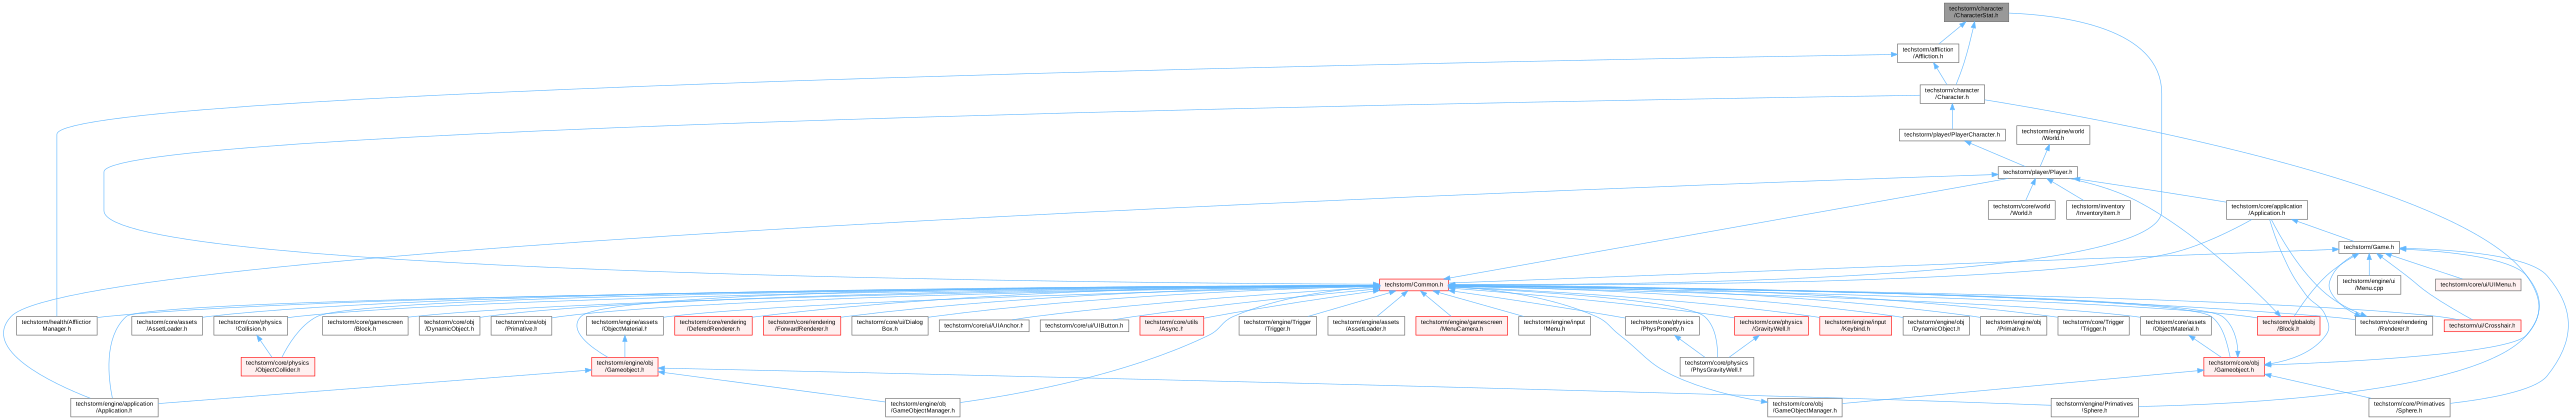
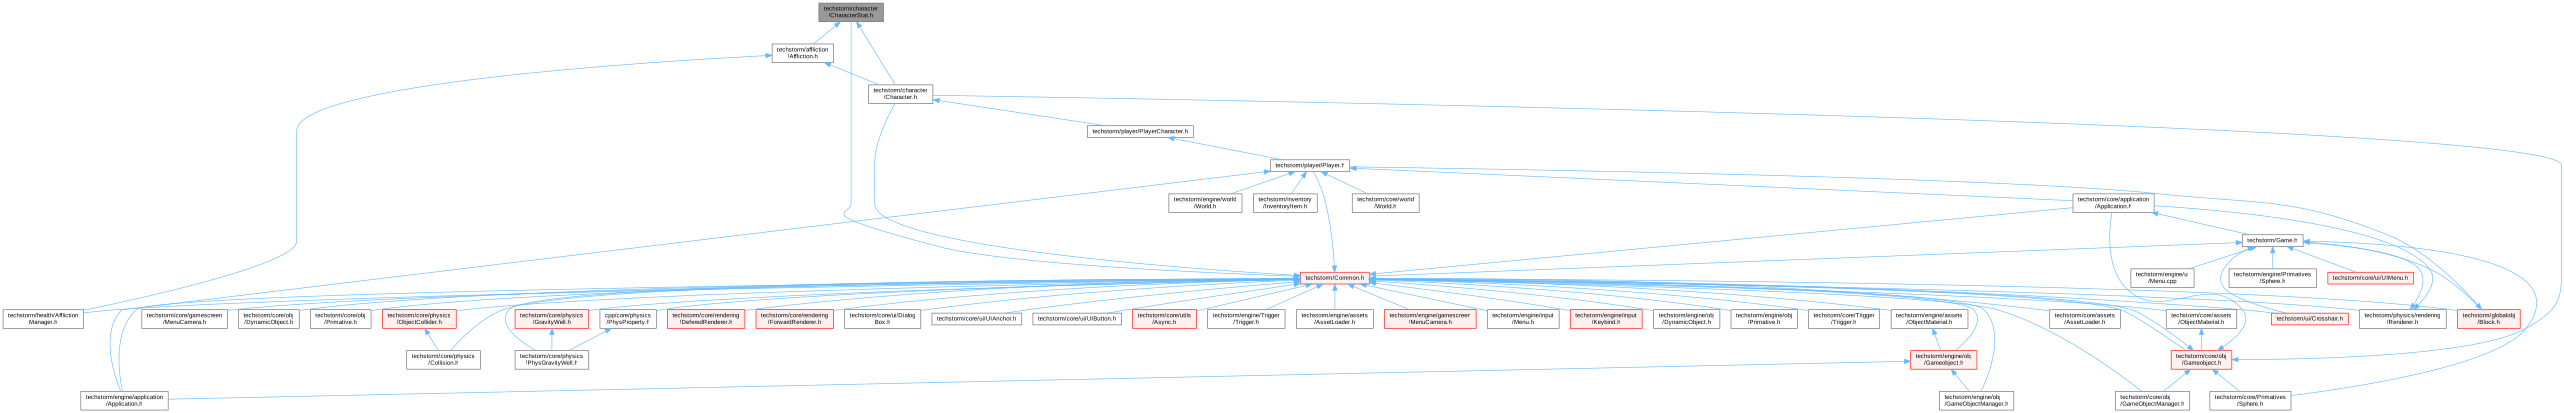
edge "techstorm/player/Player.h" -> "techstorm/engine/world /World.h": reversed
node "techstorm/core/ui/UIMenu.h": color grey40 -> red
node "techstorm/core/gamescreen /Block.h": label "techstorm/core/gamescreen /Block.h" -> "techstorm/core/gamescreen /MenuCamera.h"
node "techstorm/core/physics /PhysProperty.h": label "techstorm/core/physics /PhysProperty.h" -> "cpp/core/physics /PhysProperty.h"
node "techstorm/core/rendering /Renderer.h": label "techstorm/core/rendering /Renderer.h" -> "techstorm/physics/rendering /Renderer.h"
edge "techstorm/Common.h" -> "techstorm/core/obj /GameObjectManager.h": reversed
edge "techstorm/core/physics /ObjectCollider.h" -> "techstorm/core/physics /Collision.h": reversed
edge "techstorm/engine/Primatives /Sphere.h" -> "techstorm/engine/obj /Gameobject.h": removed
